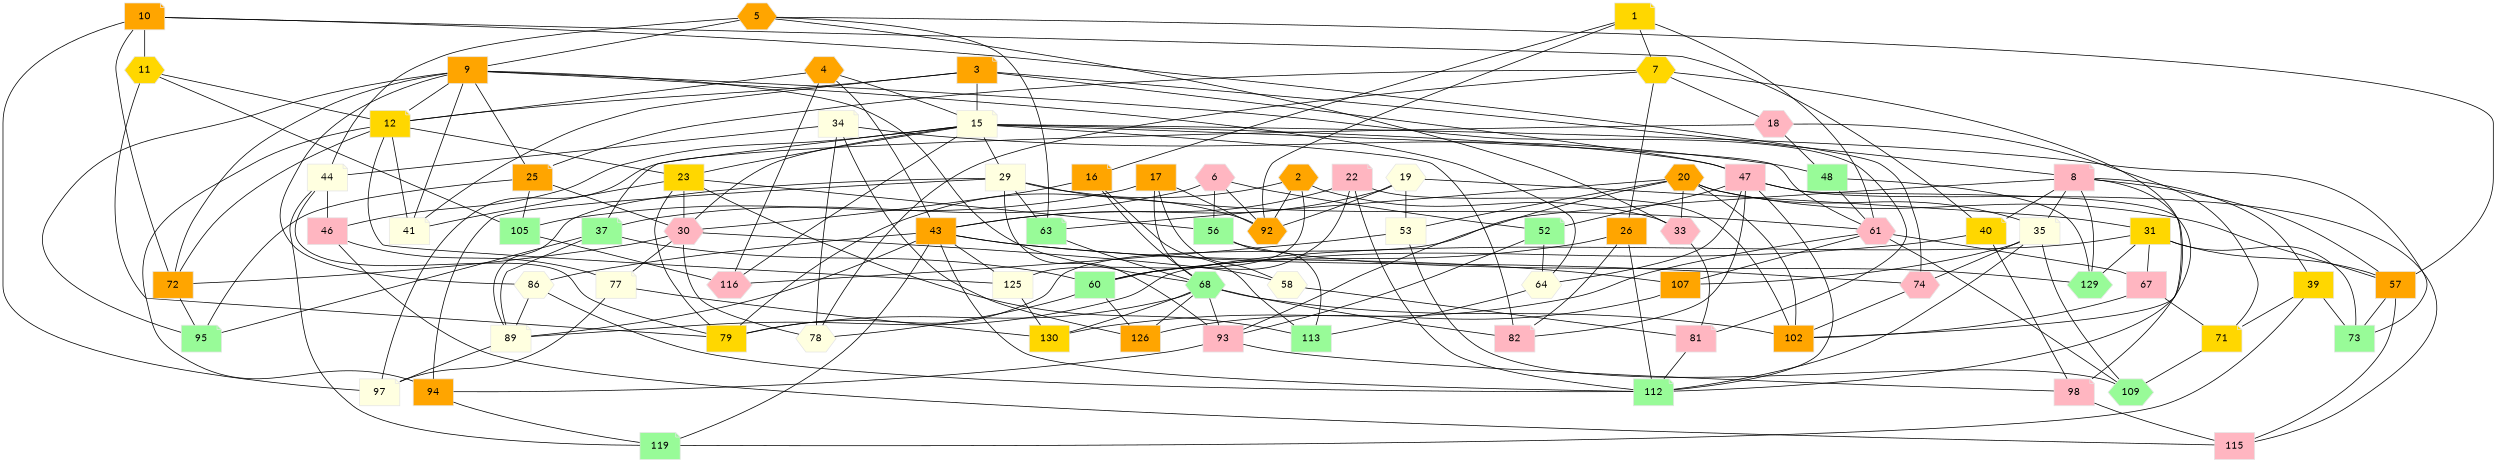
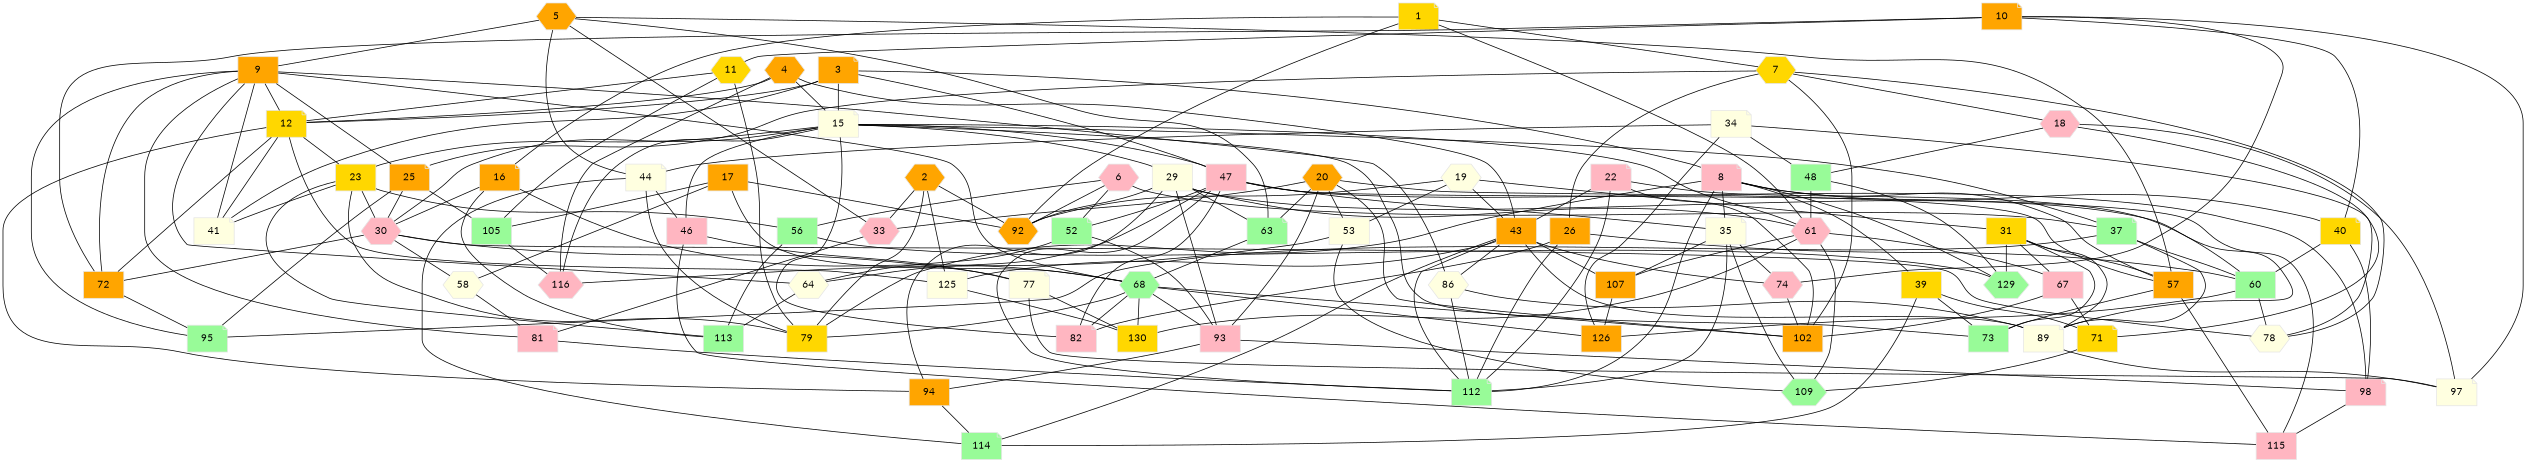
edge "20" -- "35": now "47" -- "35"
node "119": label "119" -> "114"
